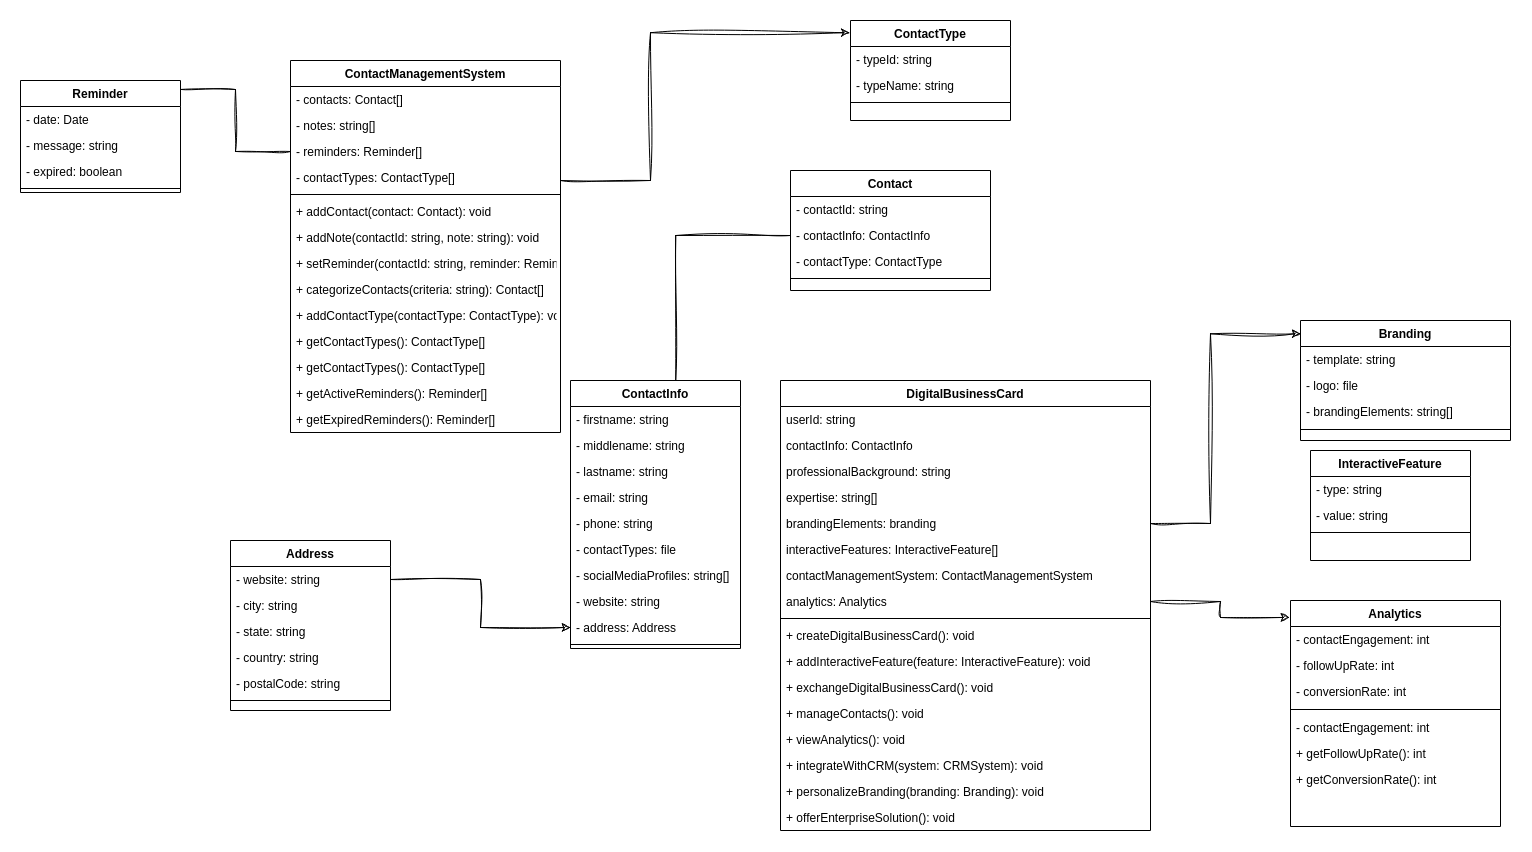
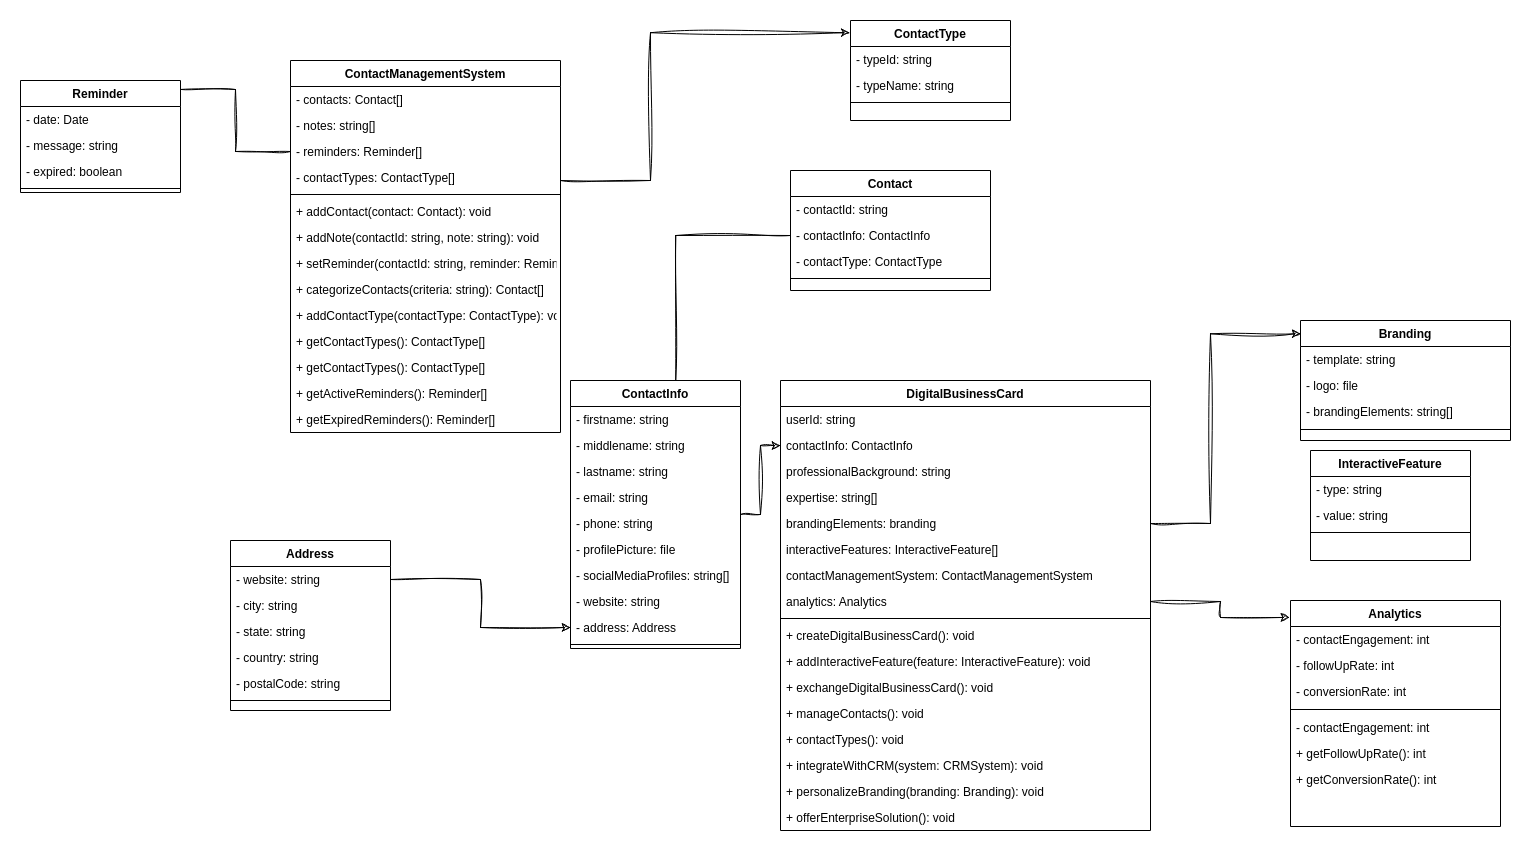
edge "ContactInfo" -> "contactInfo: ContactInfo": added
node "- contactTypes: file": label "- contactTypes: file" -> "- profilePicture: file"
node "+ viewAnalytics(): void": label "+ viewAnalytics(): void" -> "+ contactTypes(): void"
